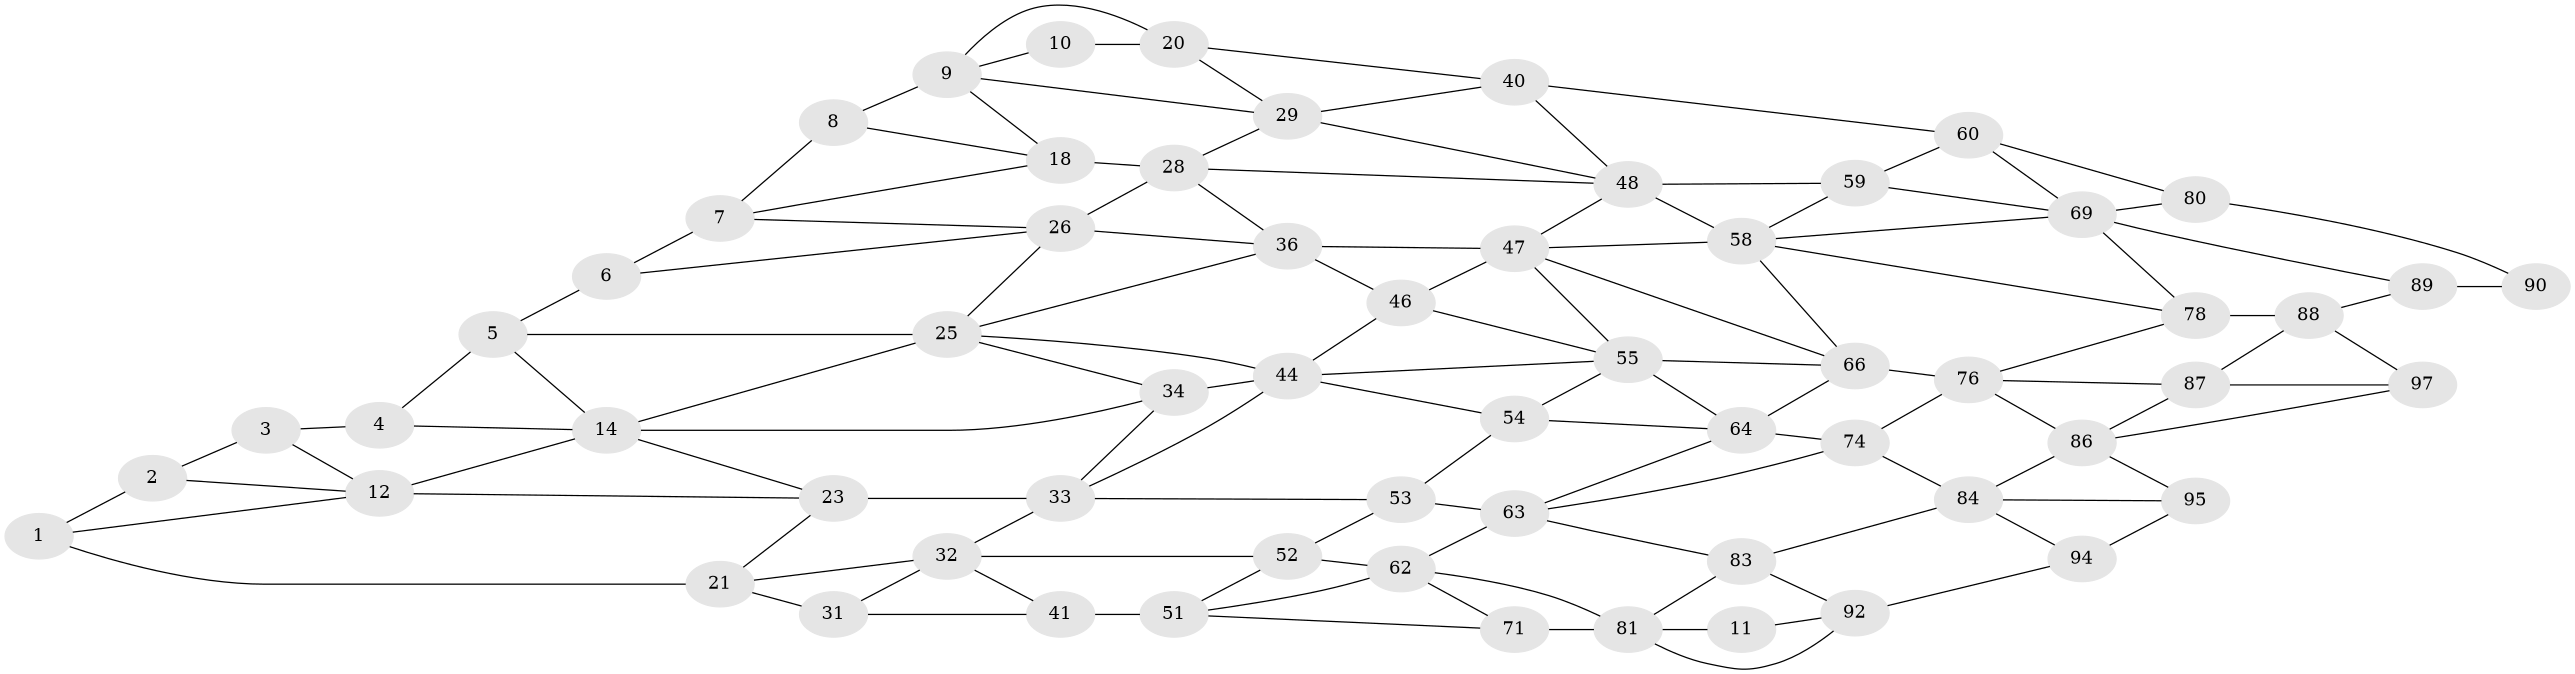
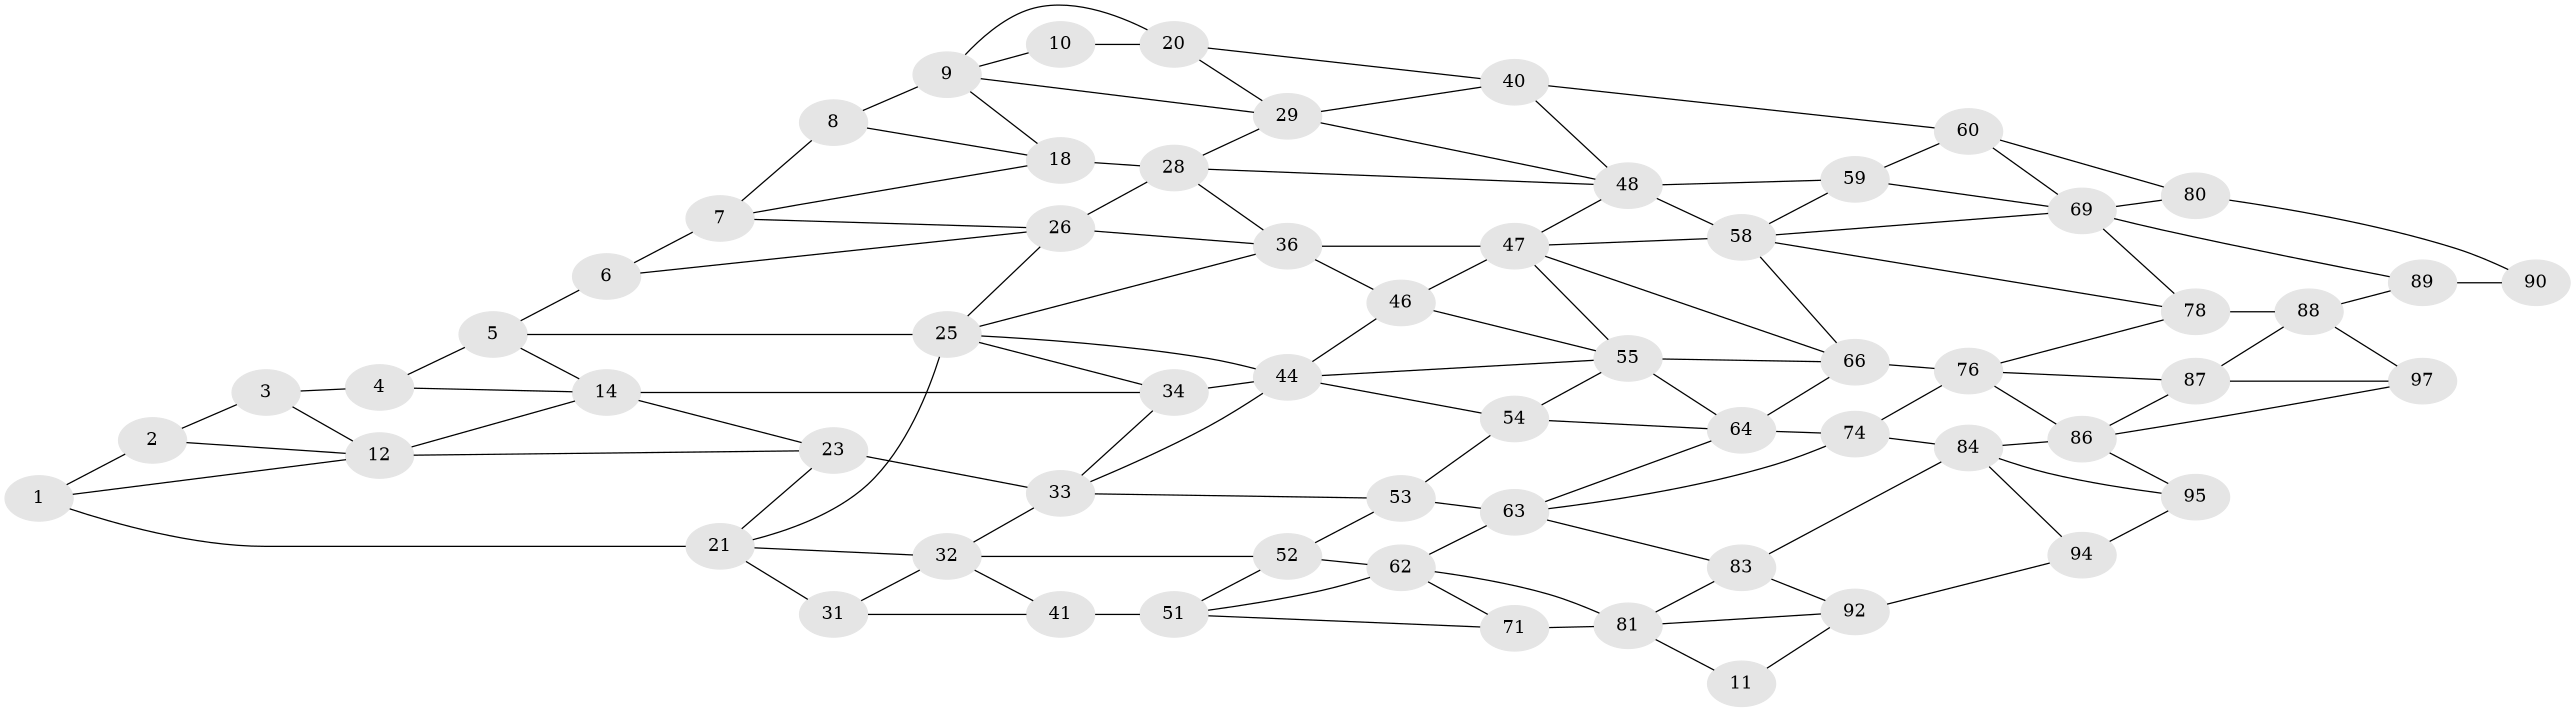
edge "25" -- "14": now "25" -- "21"
